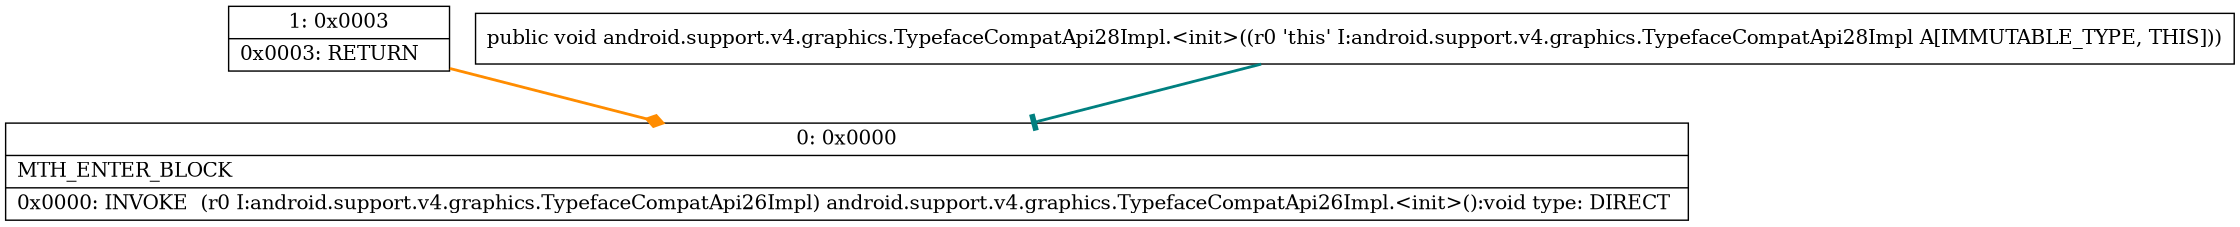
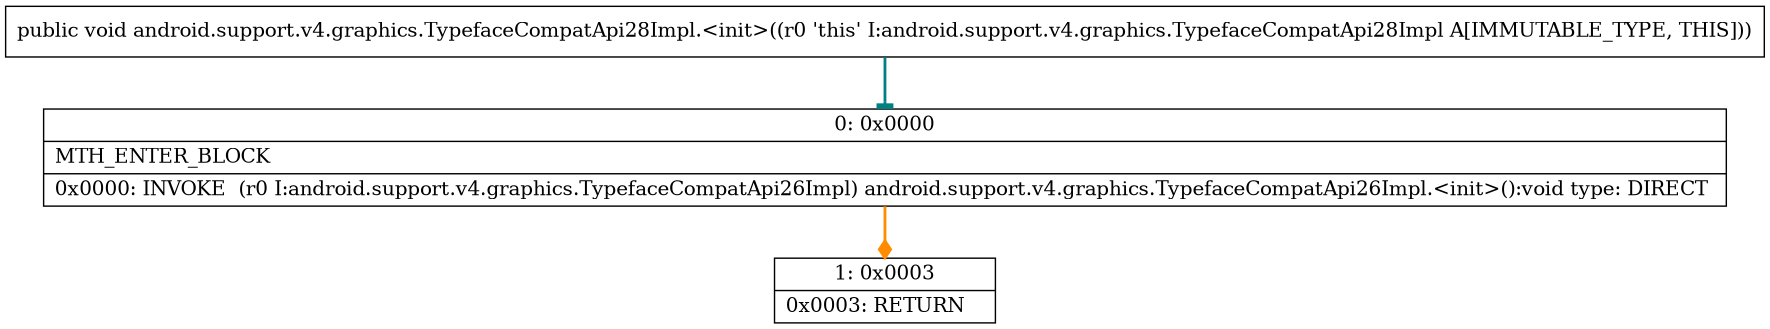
edge "1: 0x0003" -> "0: 0x0000": reversed
